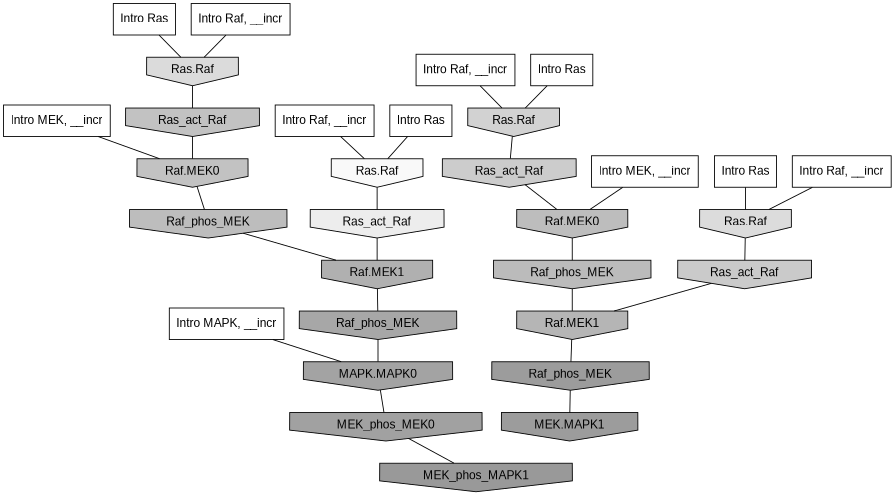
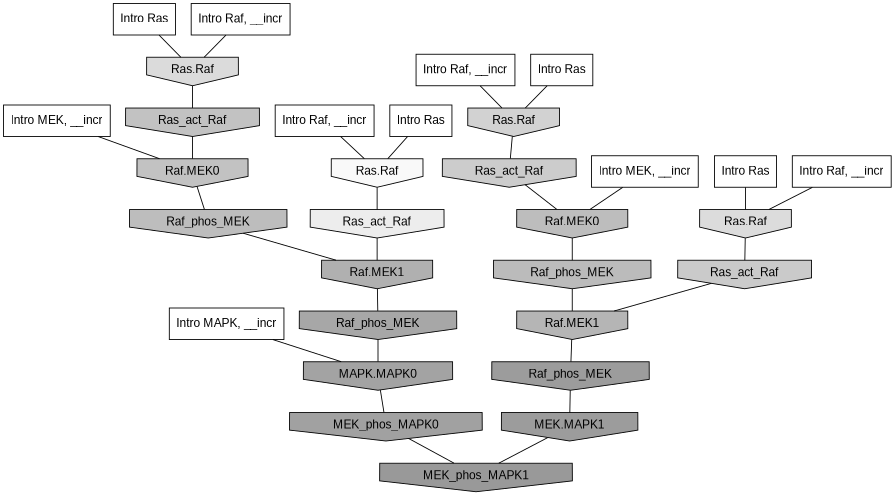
node "MEK_phos_MEK0": label "MEK_phos_MEK0" -> "MEK_phos_MAPK0"
edge "MEK.MAPK1" -- "MEK_phos_MAPK1": added
